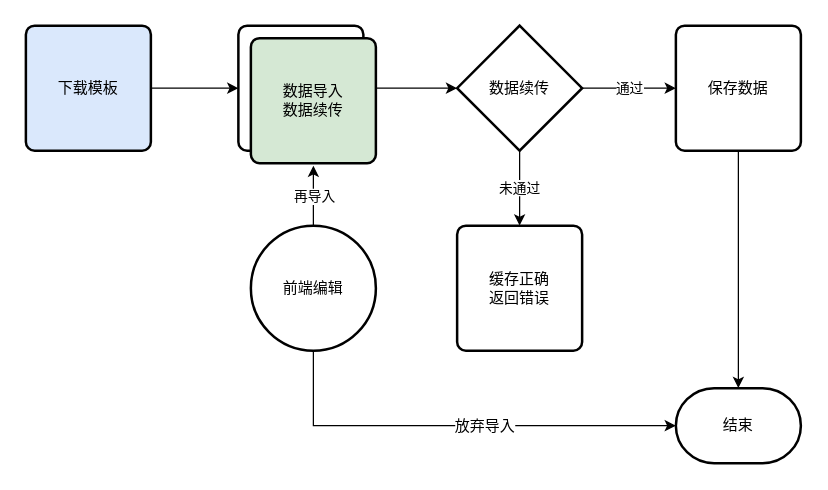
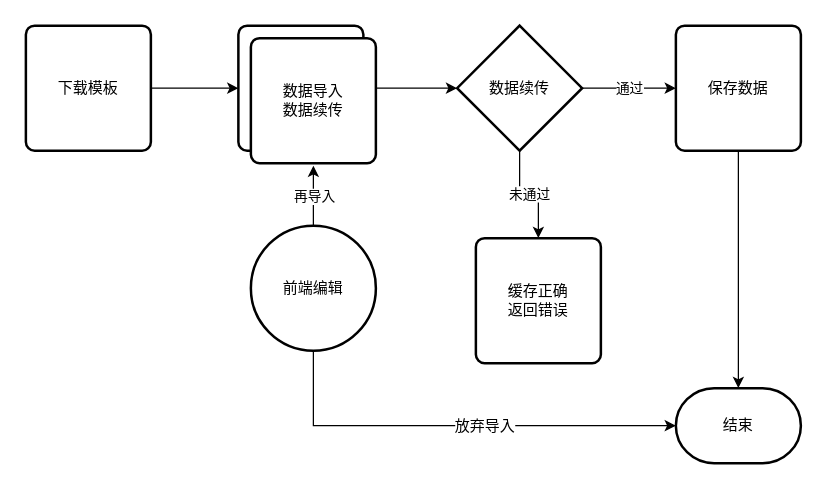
node "下载模板": fillcolor #dae8fc -> #ffffff
node "数据导入 数据续传": fillcolor #d5e8d4 -> #ffffff
node "缓存正确 返回错误": moved (519, 288) -> (538, 301)
